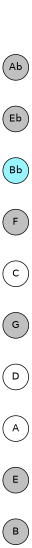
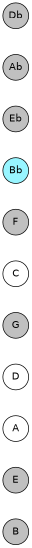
node "Db": added
